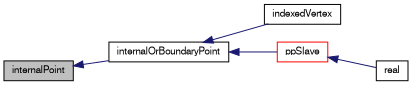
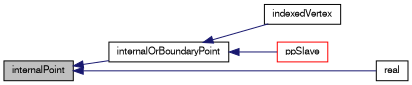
edge "real" -> "ppSlave": now "real" -> "internalPoint"
